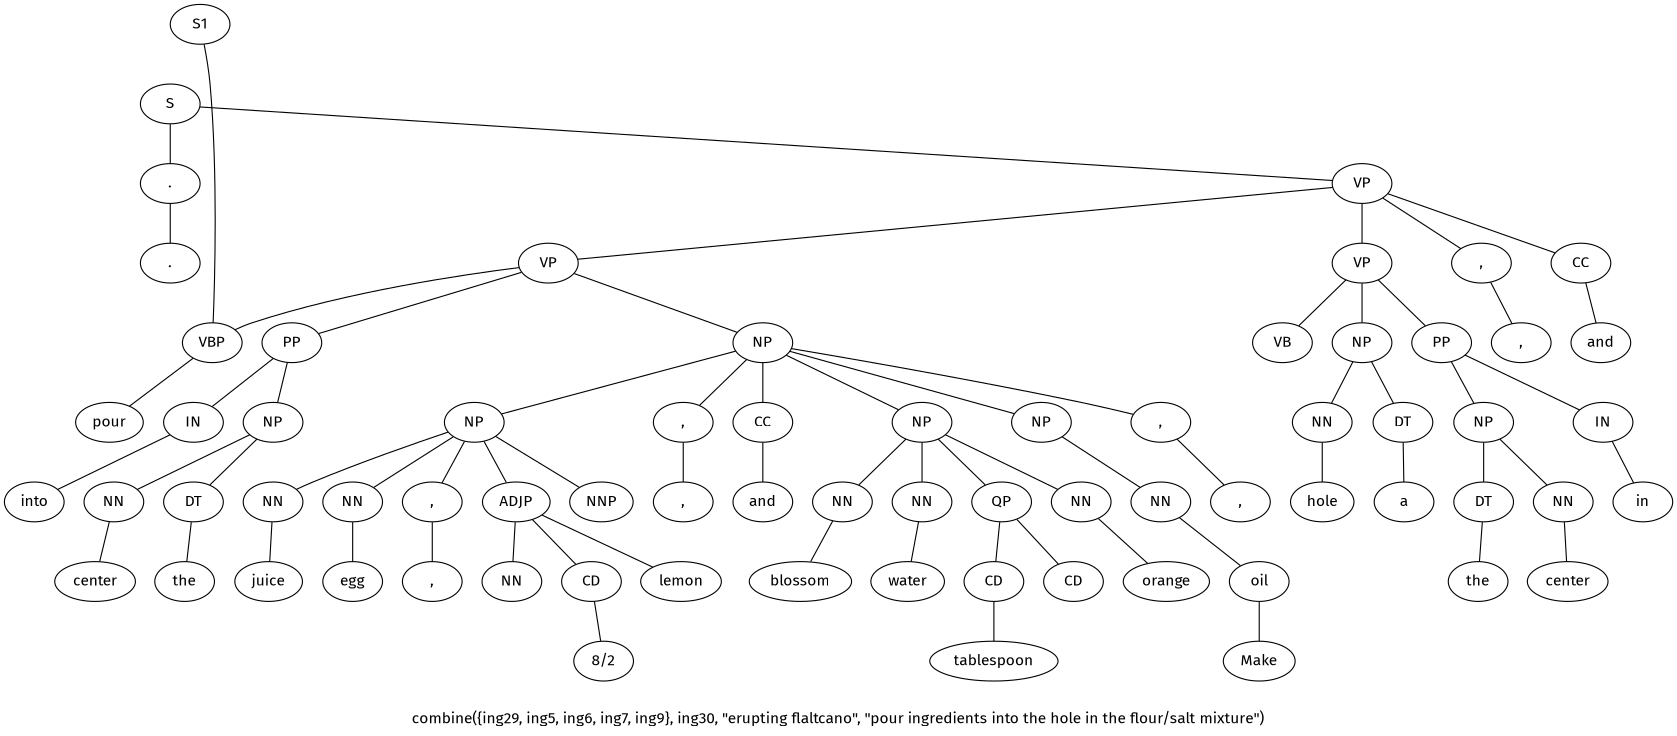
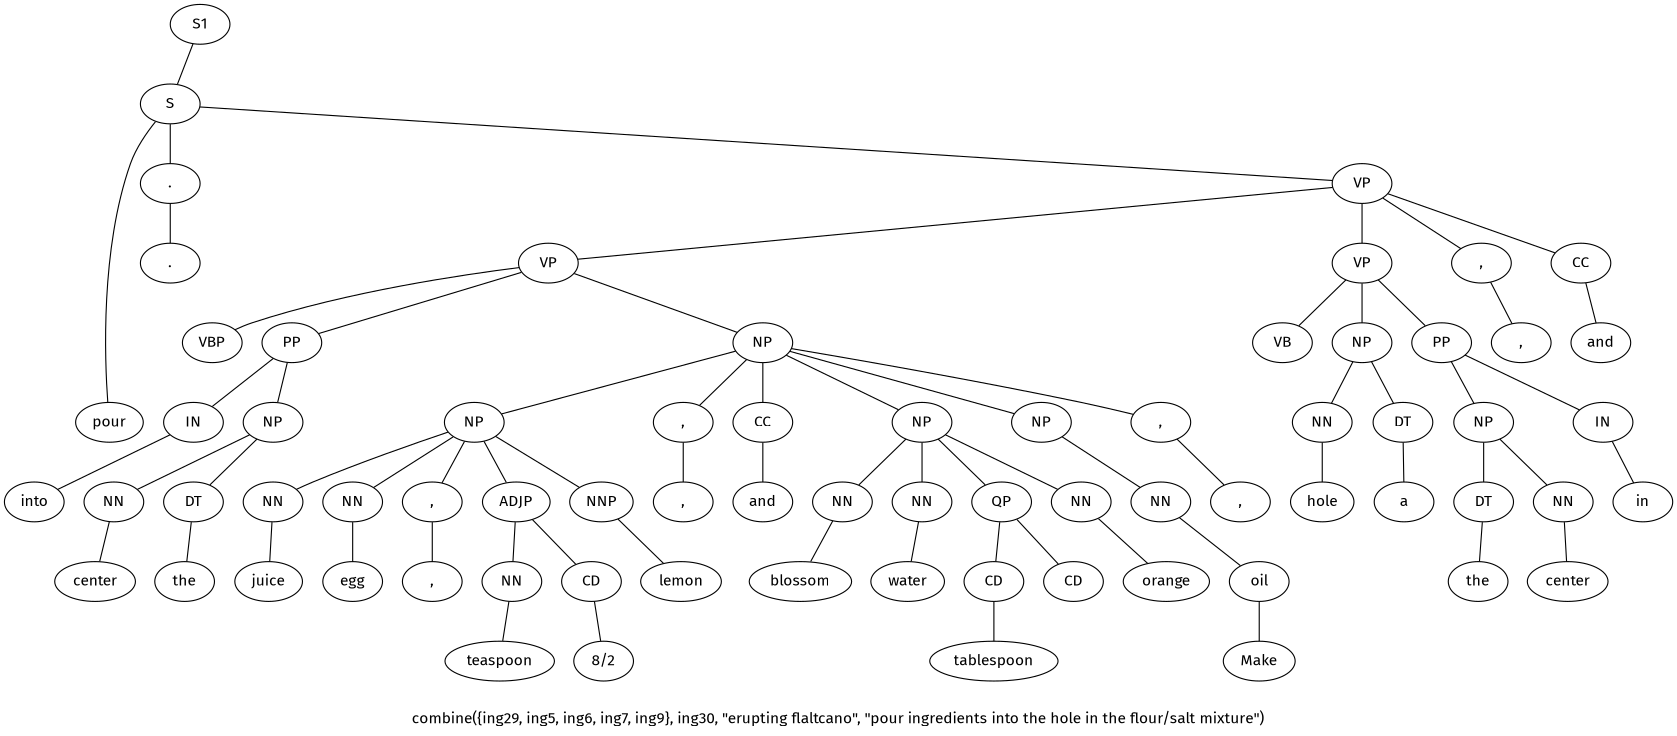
edge "S1" -- "VBP": now "S1" -- "S"
edge "VBP" -- "pour": now "S" -- "pour"
edge "ADJP" -- "lemon": now "NNP" -- "lemon"
node "teaspoon": added
